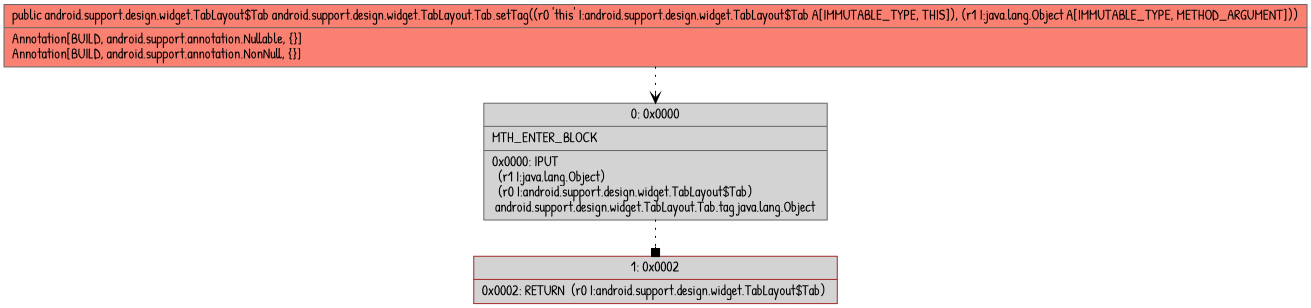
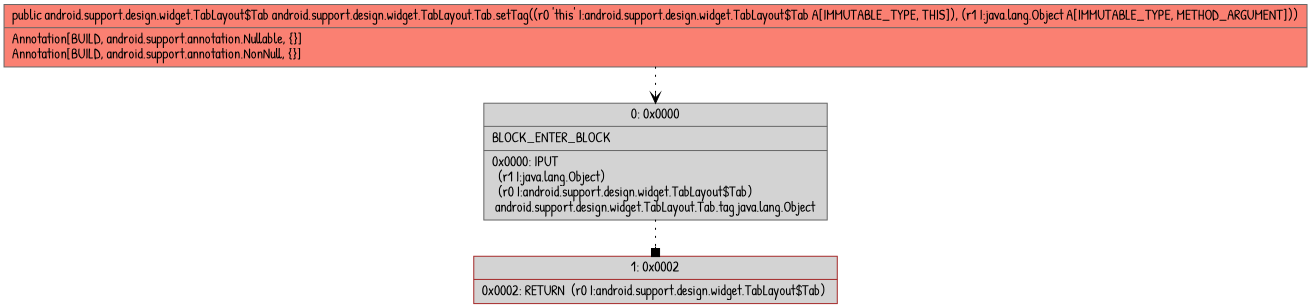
node "0: 0x0000": text "MTH_ENTER_BLOCK" -> "BLOCK_ENTER_BLOCK"
